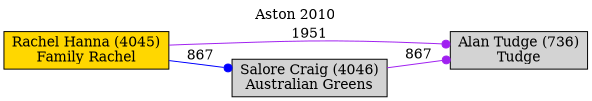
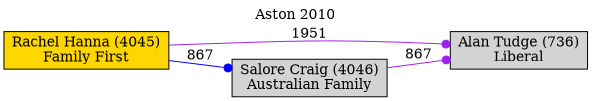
node "Rachel Hanna (4045) Family Rachel": label "Rachel Hanna (4045) Family Rachel" -> "Rachel Hanna (4045) Family First"
node "Alan Tudge (736) Tudge": label "Alan Tudge (736) Tudge" -> "Alan Tudge (736) Liberal"
node "Salore Craig (4046) Australian Greens": label "Salore Craig (4046) Australian Greens" -> "Salore Craig (4046) Australian Family"
